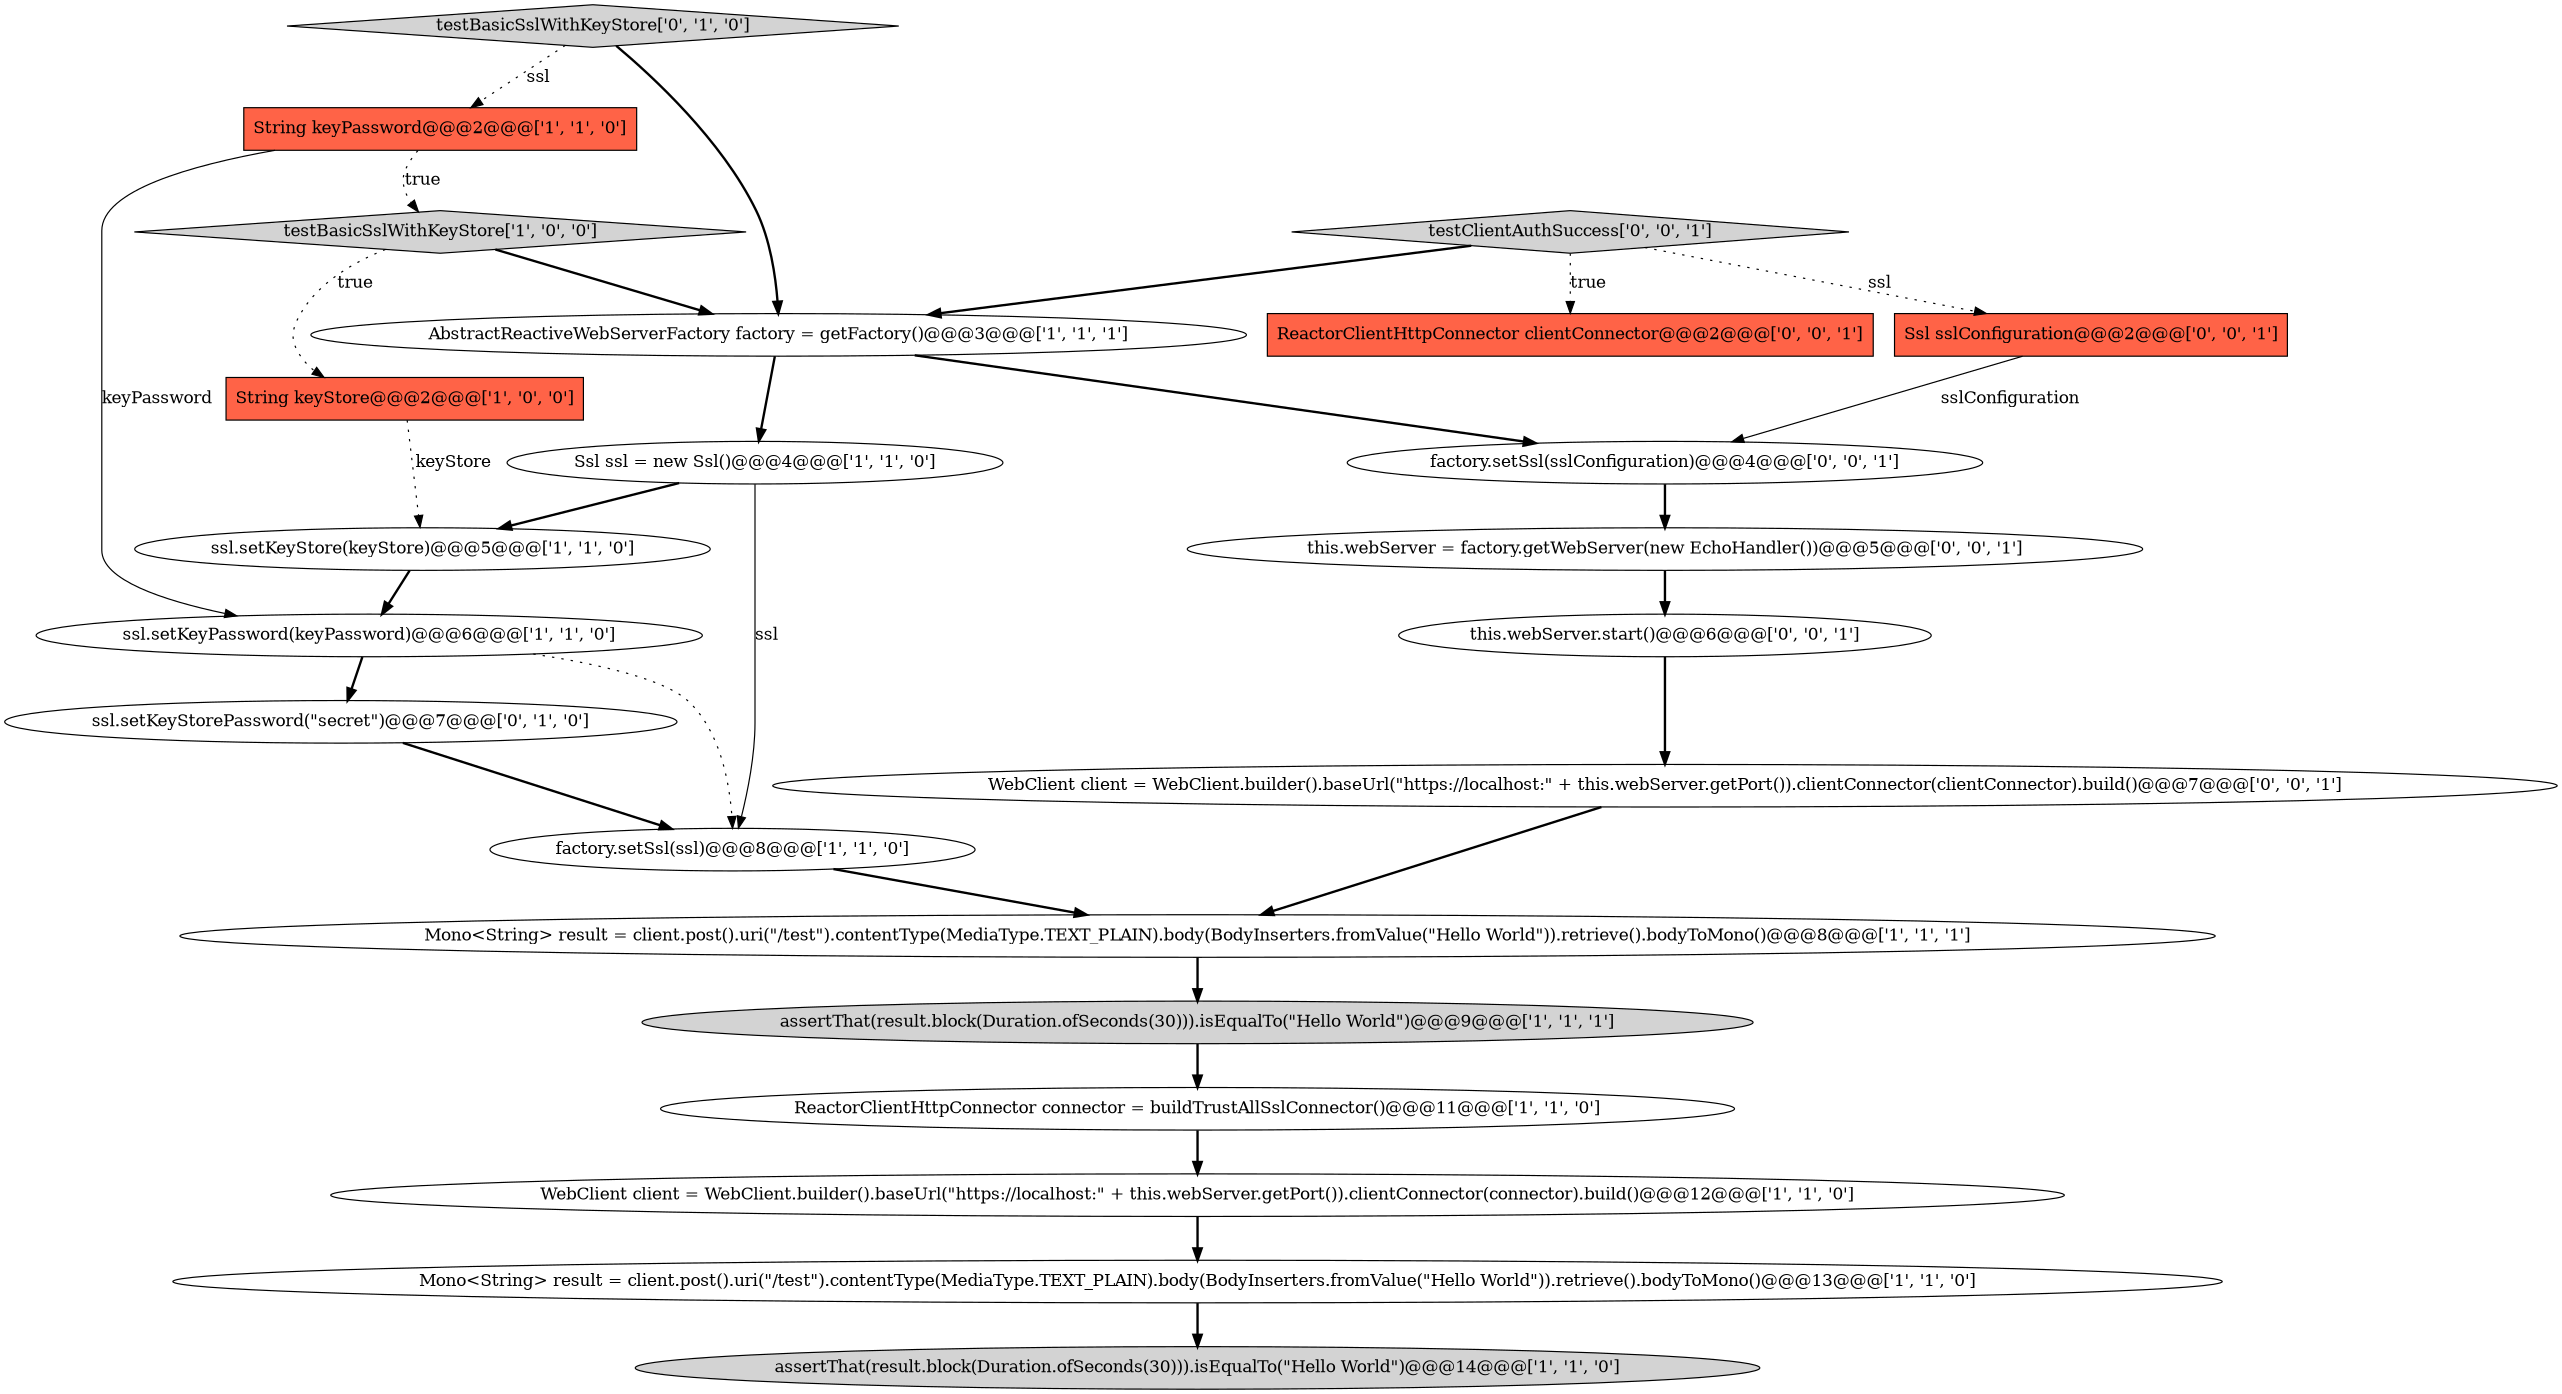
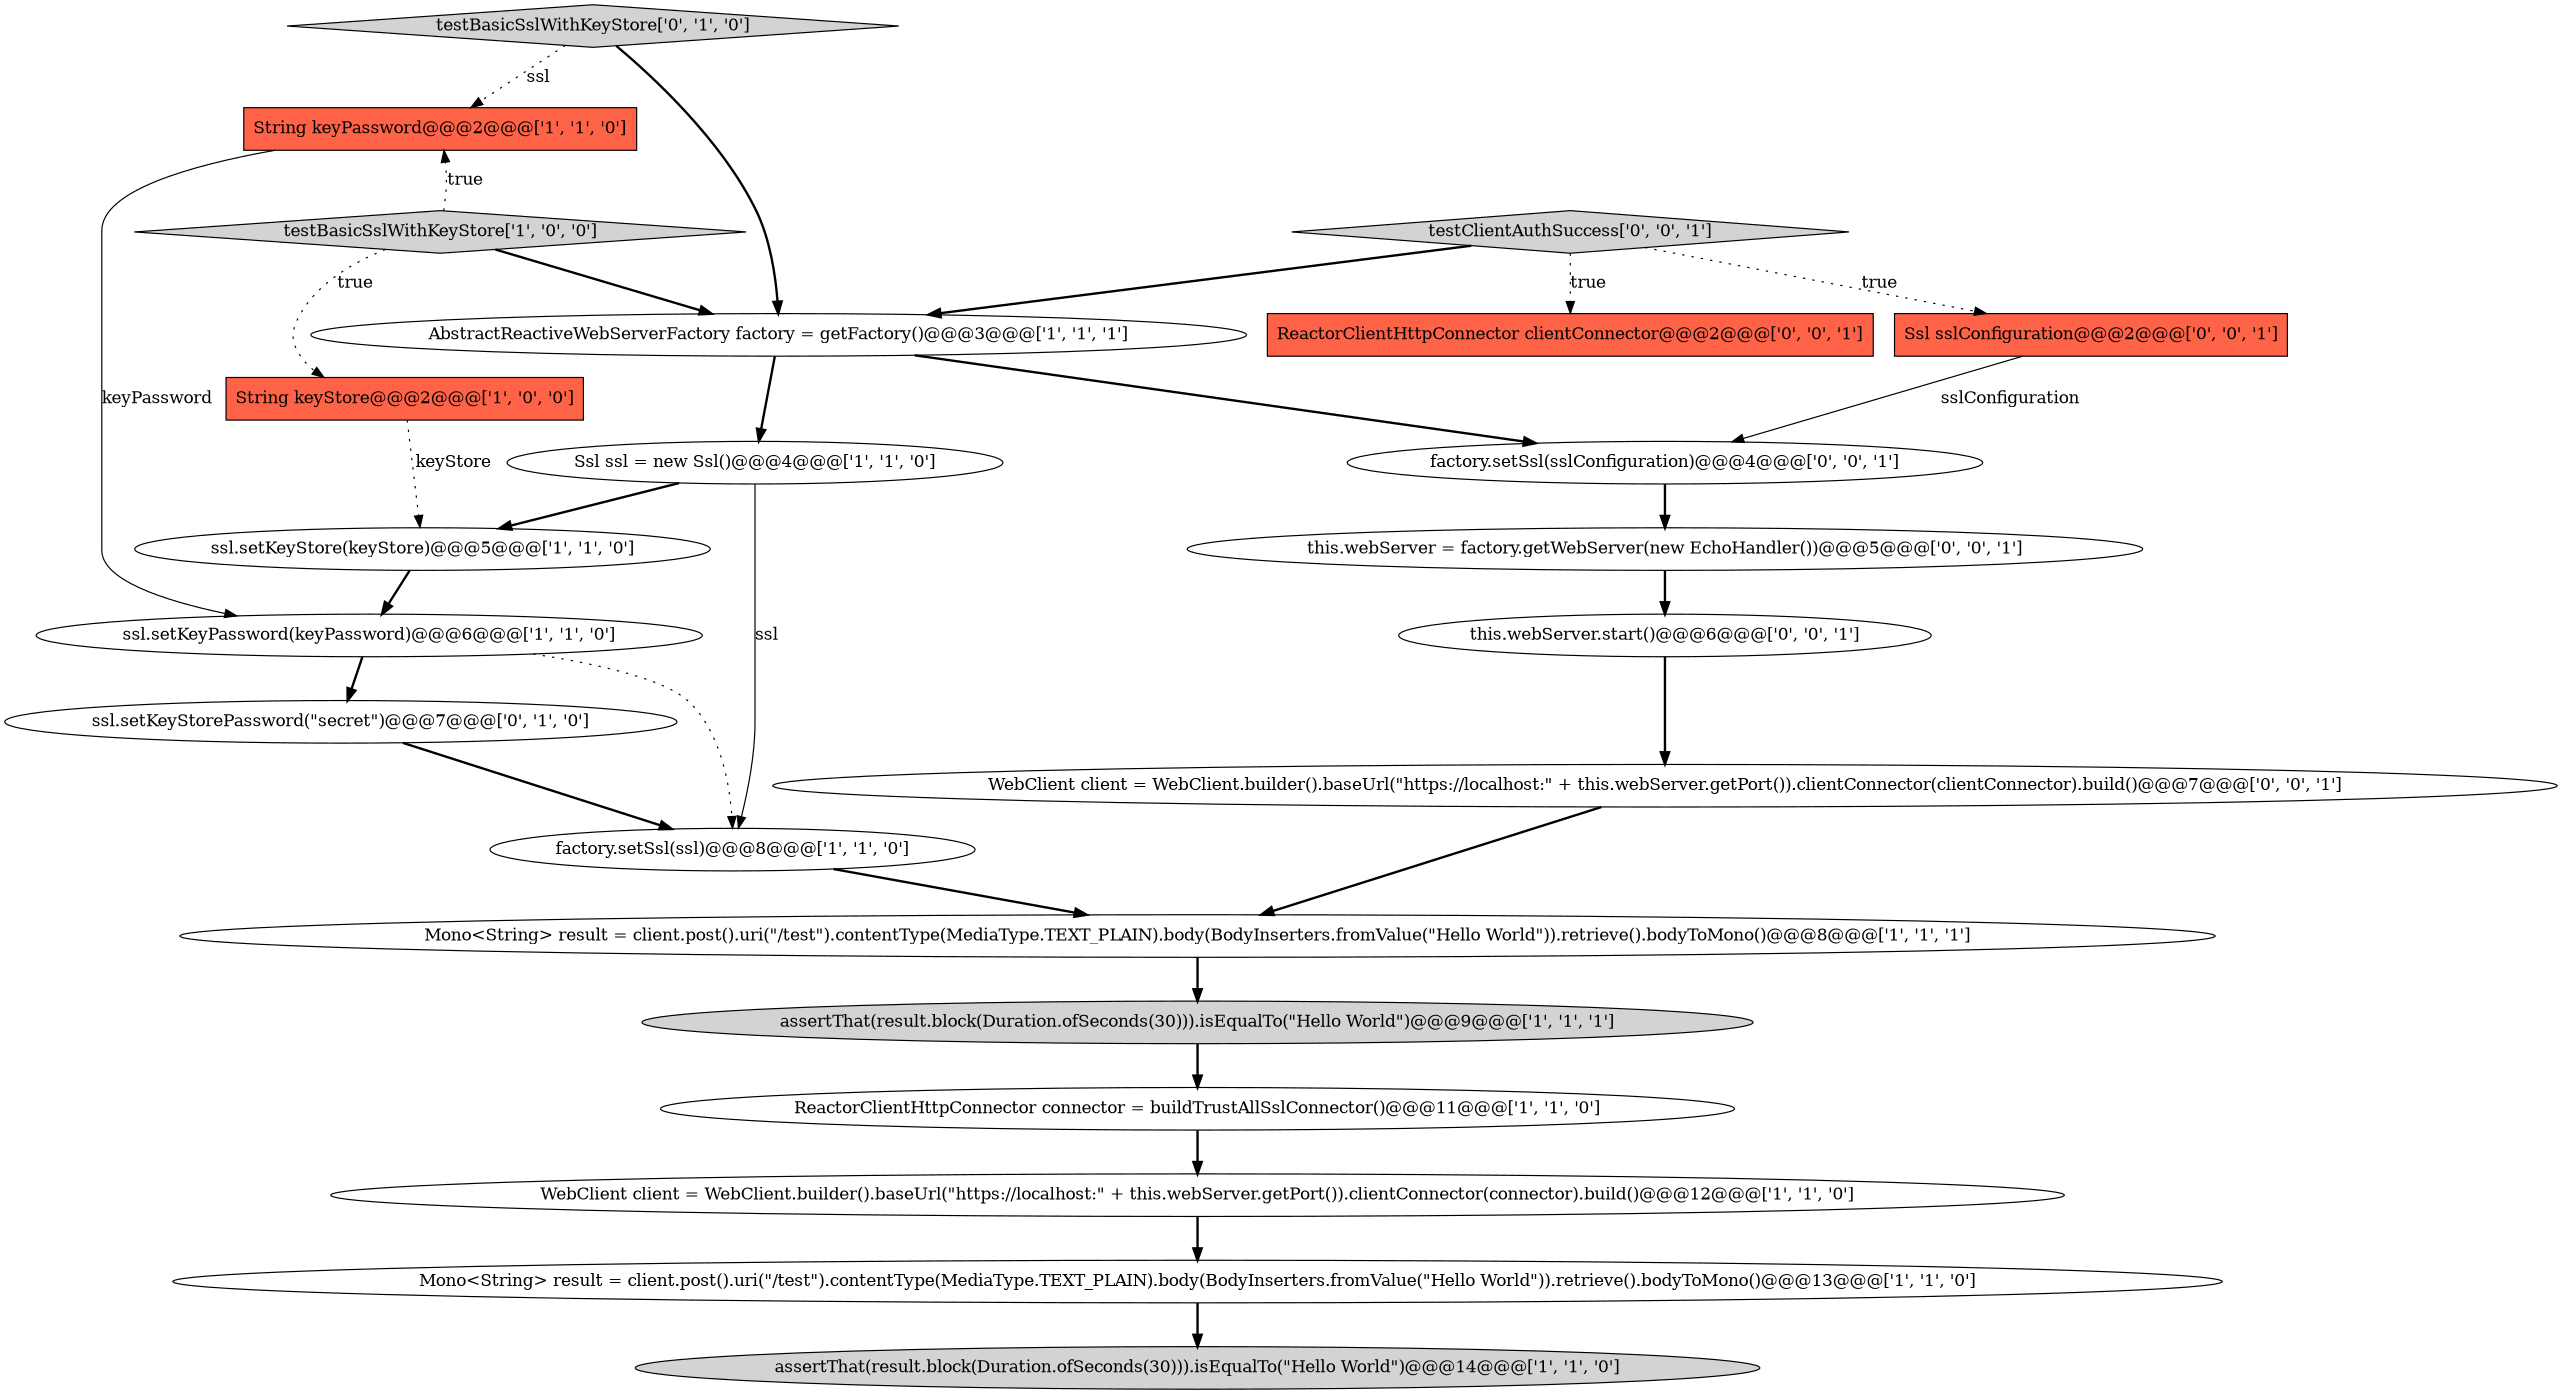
edge "String keyPassword@@@2@@@['1', '1', '0']" -> "testBasicSslWithKeyStore['1', '0', '0']": reversed
edge "testClientAuthSuccess['0', '0', '1']" -> "Ssl sslConfiguration@@@2@@@['0', '0', '1']": label "ssl" -> "true"
